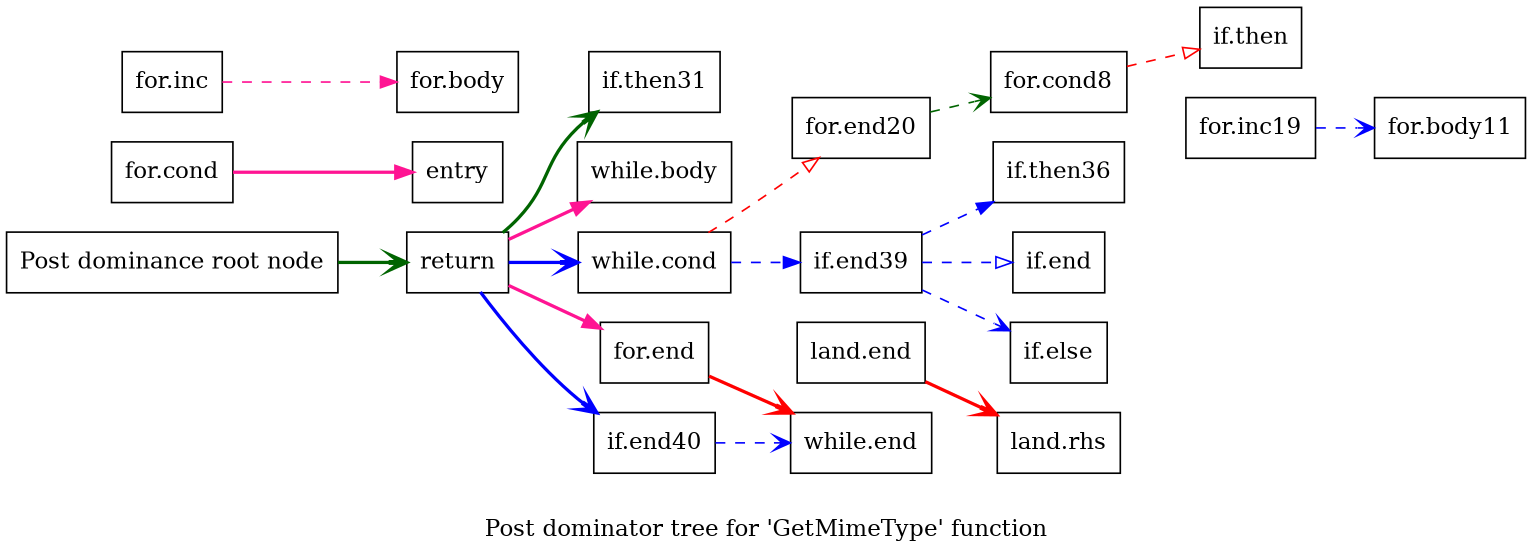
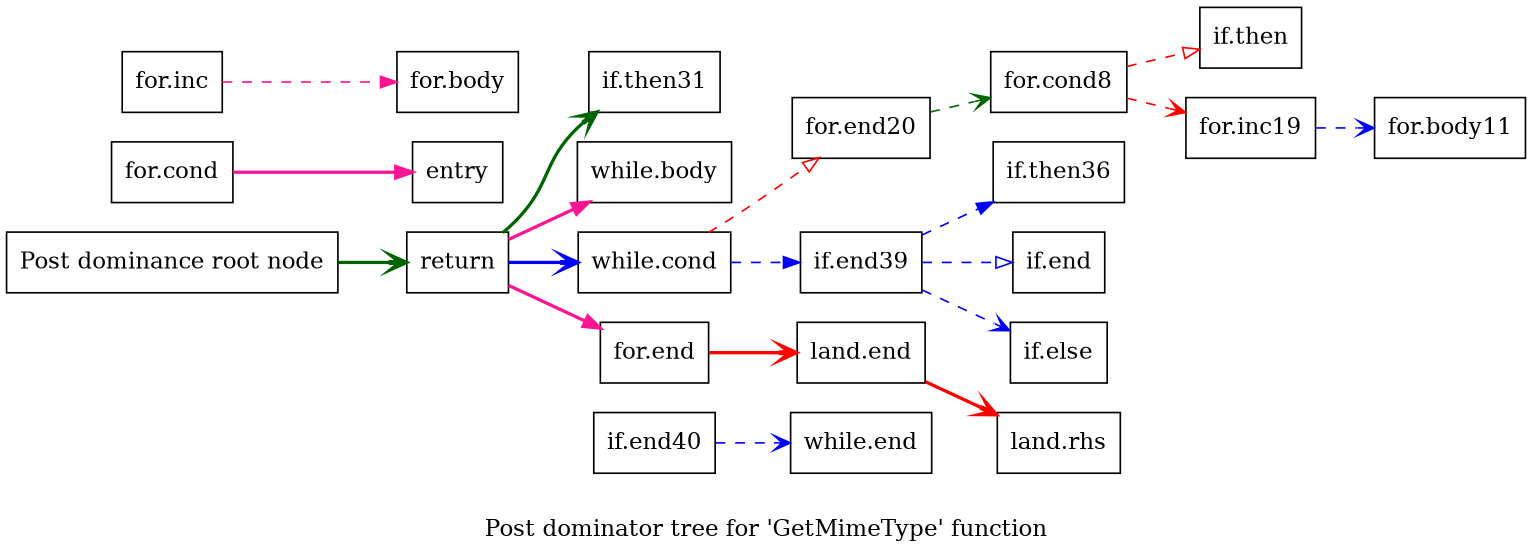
edge "for.cond8" -> "for.inc19": added
edge "return" -> "if.end40": removed
edge "for.end" -> "while.end": now "for.end" -> "land.end"
